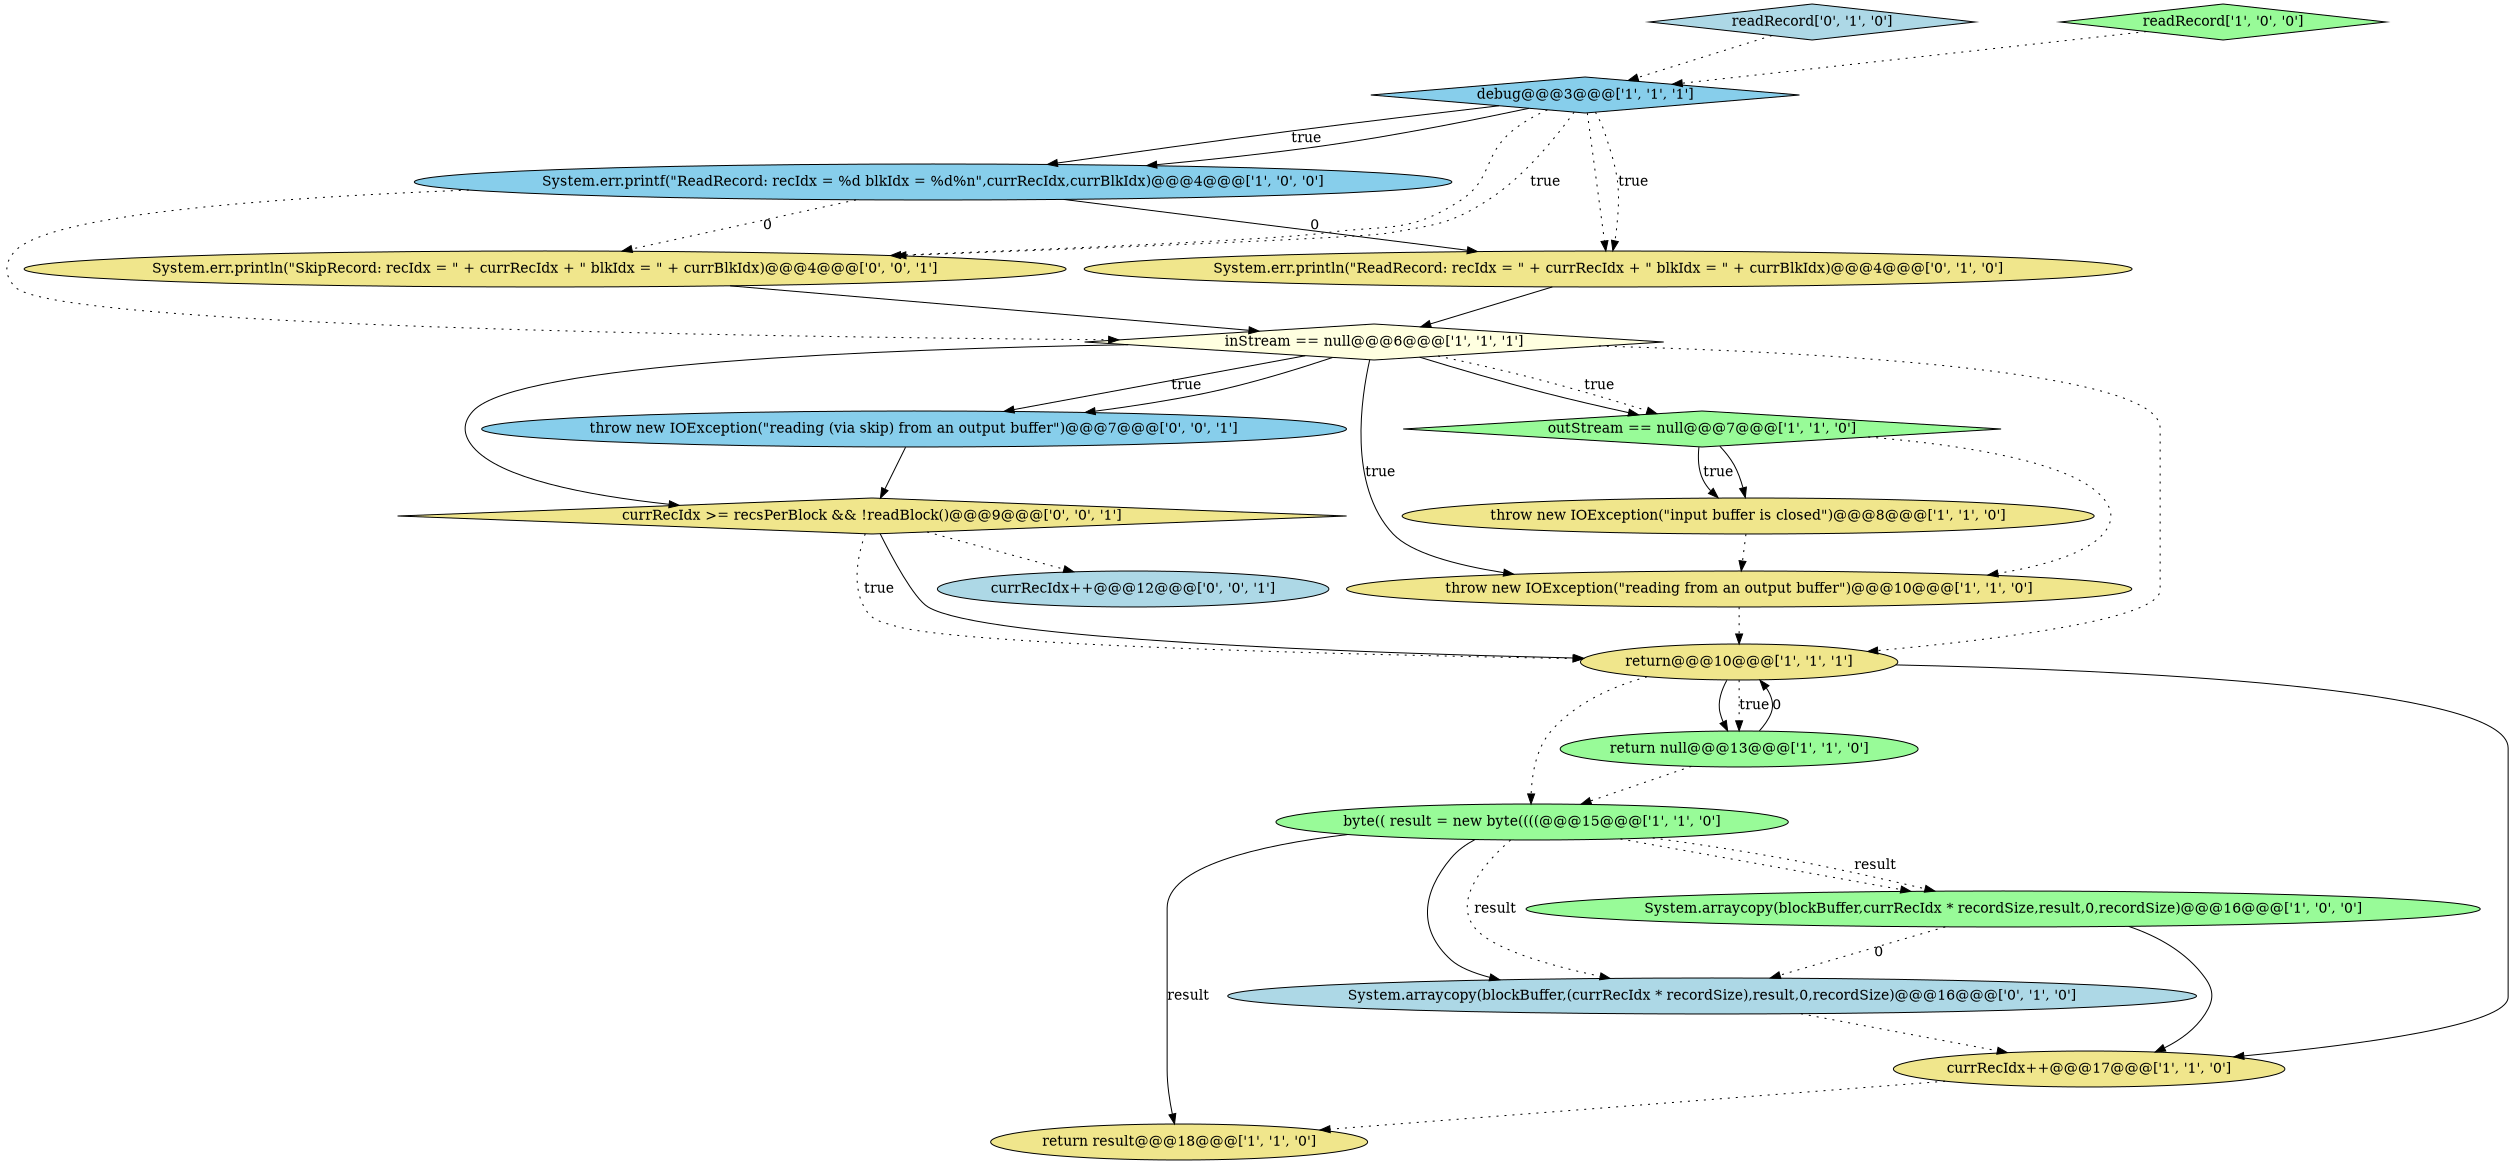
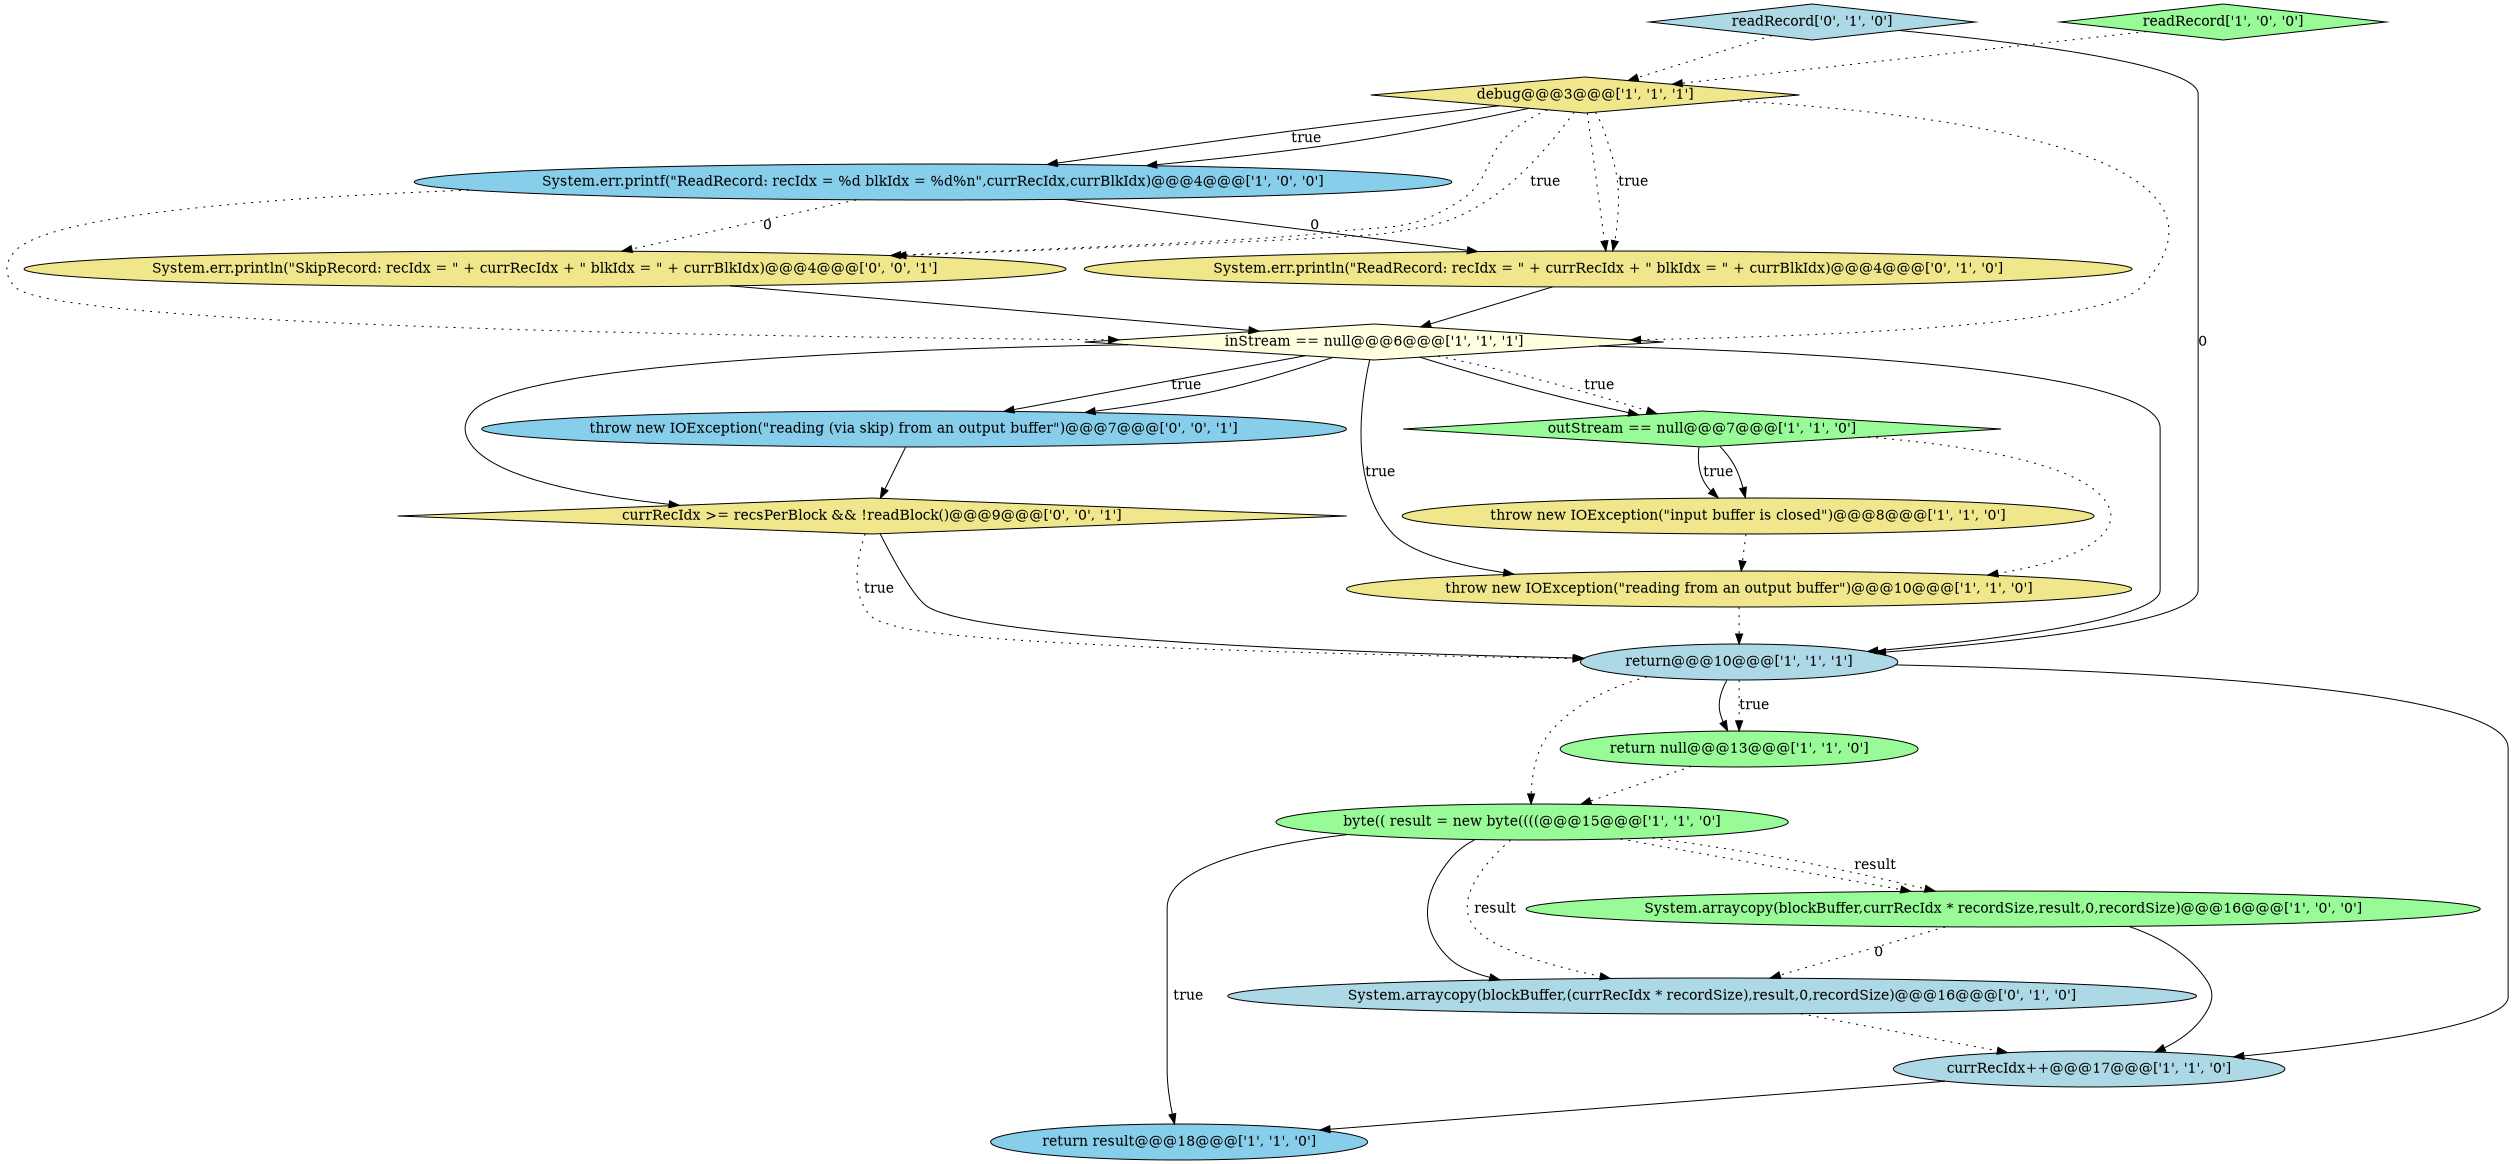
node "debug@@@3@@@['1', '1', '1']": fillcolor skyblue -> khaki
edge "debug@@@3@@@['1', '1', '1']" -> "inStream == null@@@6@@@['1', '1', '1']": added
edge "inStream == null@@@6@@@['1', '1', '1']" -> "return@@@10@@@['1', '1', '1']": style dotted -> solid
node "currRecIdx++@@@12@@@['0', '0', '1']": removed
node "return@@@10@@@['1', '1', '1']": fillcolor khaki -> lightblue
edge "return null@@@13@@@['1', '1', '0']" -> "return@@@10@@@['1', '1', '1']": now "readRecord['0', '1', '0']" -> "return@@@10@@@['1', '1', '1']"
edge "byte(( result = new byte((((@@@15@@@['1', '1', '0']" -> "return result@@@18@@@['1', '1', '0']": label "result" -> "true"
node "currRecIdx++@@@17@@@['1', '1', '0']": fillcolor khaki -> lightblue
edge "currRecIdx++@@@17@@@['1', '1', '0']" -> "return result@@@18@@@['1', '1', '0']": style dotted -> solid
node "return result@@@18@@@['1', '1', '0']": fillcolor khaki -> skyblue
